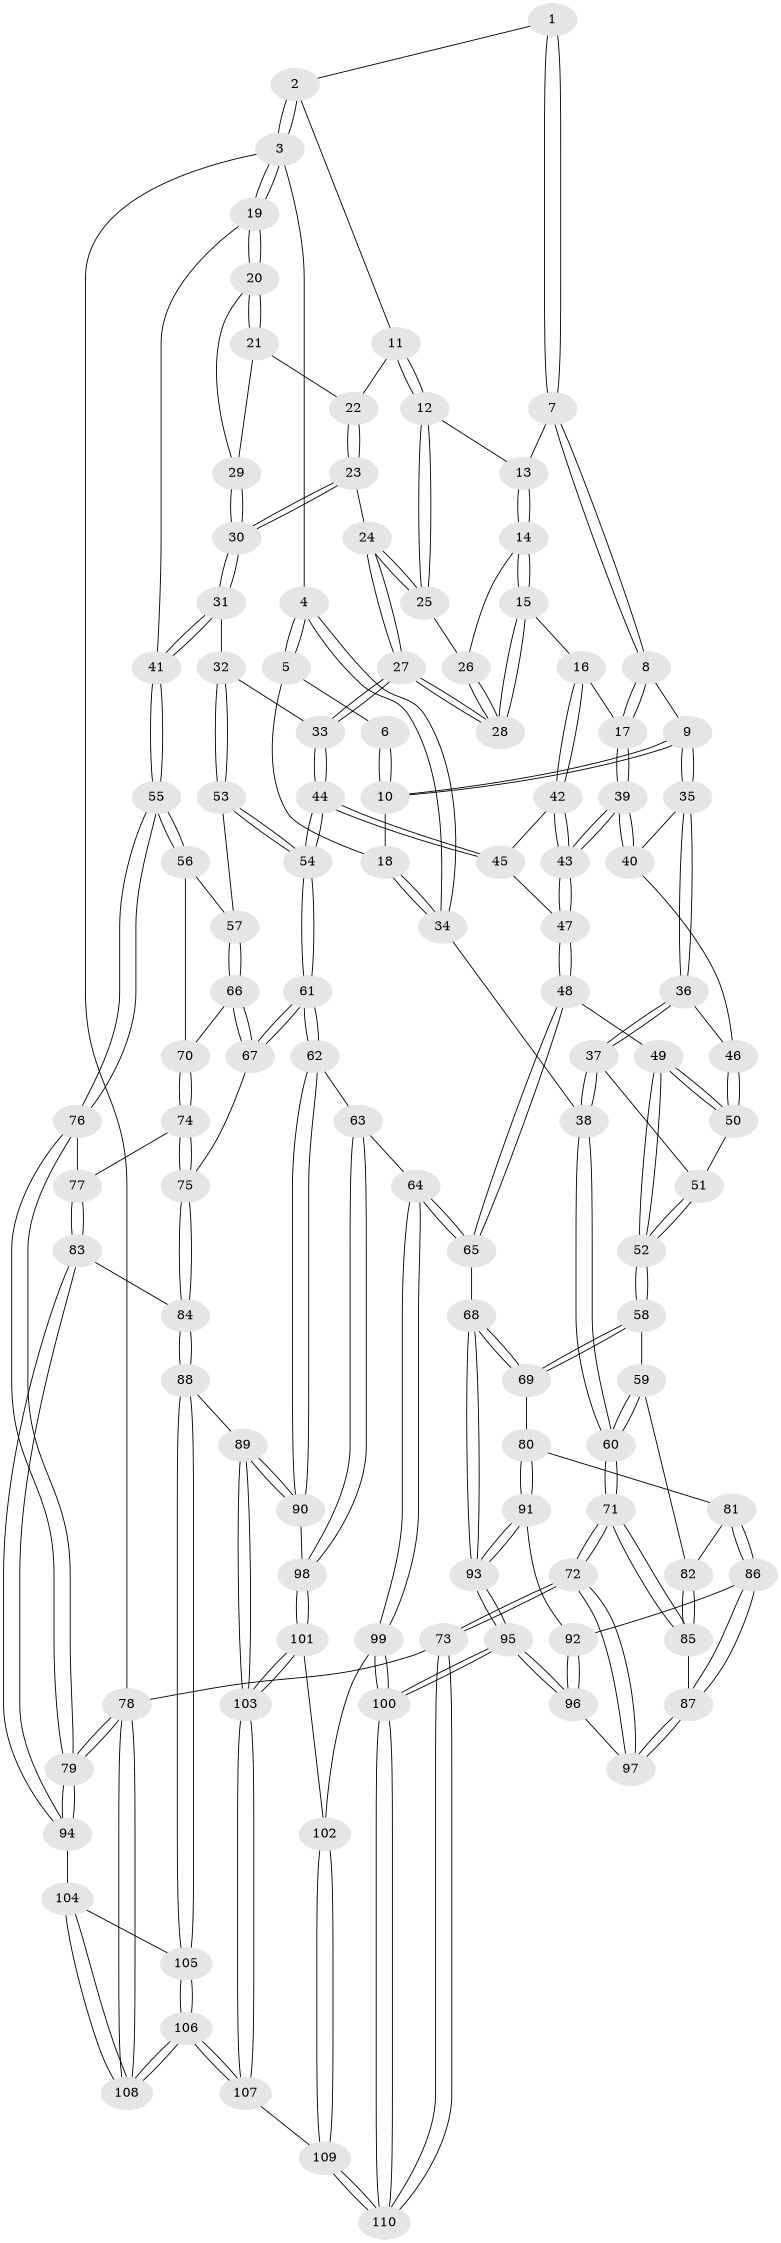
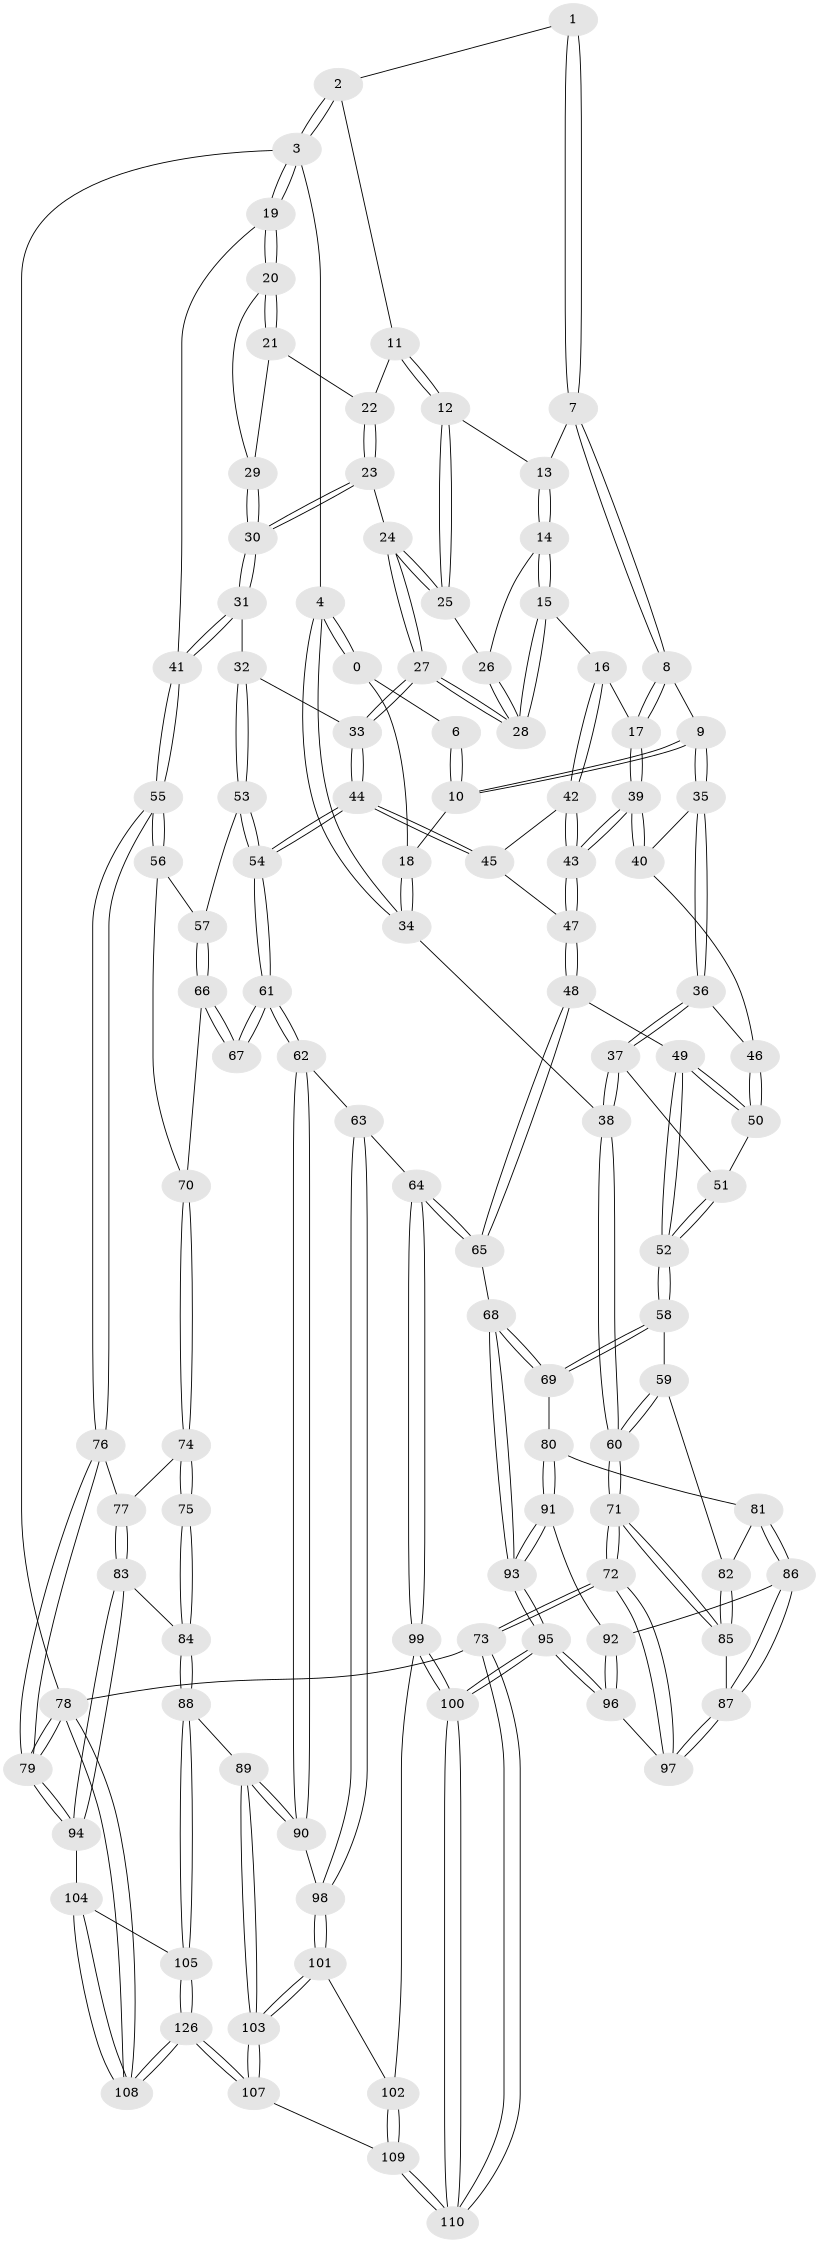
node "5": label "5" -> "0"
edge "67" -- "75": removed
node "106": label "106" -> "126"
